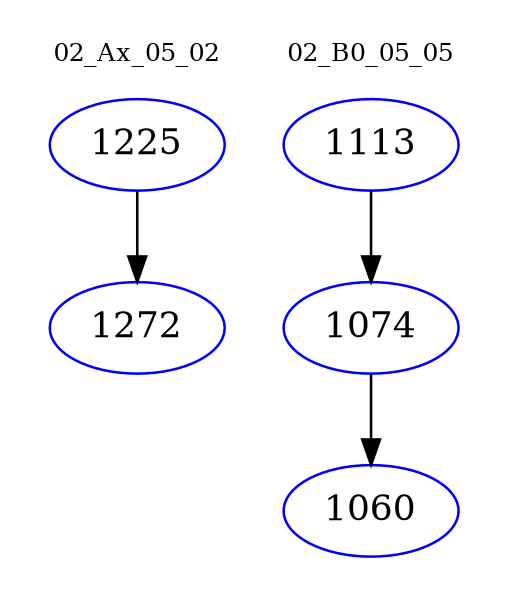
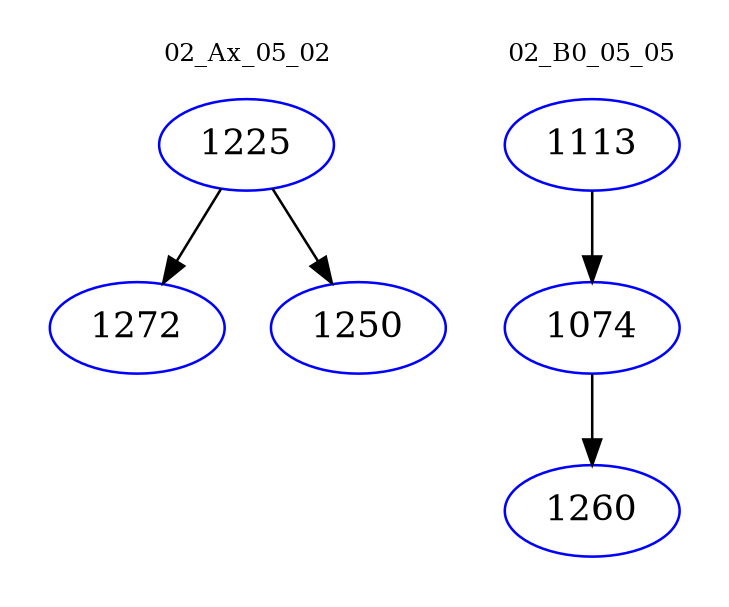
node "1250": added
node "1060": label "1060" -> "1260"
